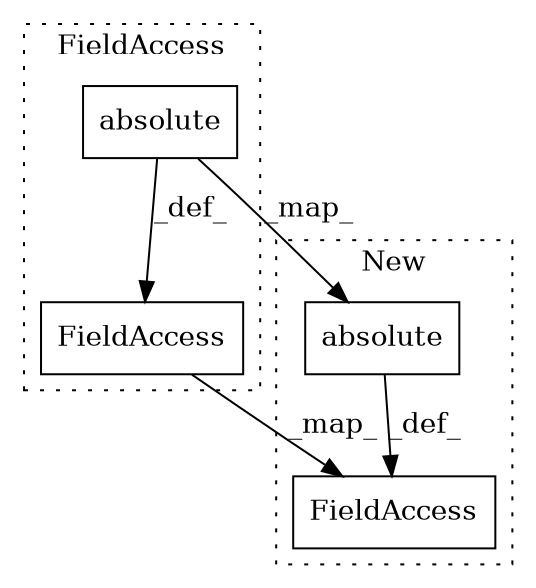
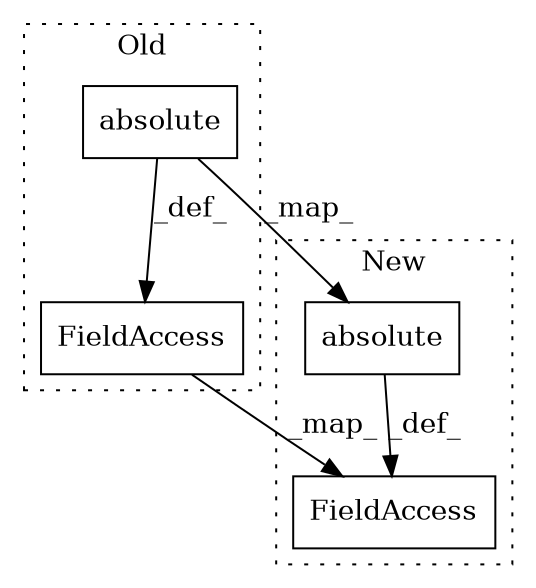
cluster "FieldAccess": label "FieldAccess" -> "Old"
